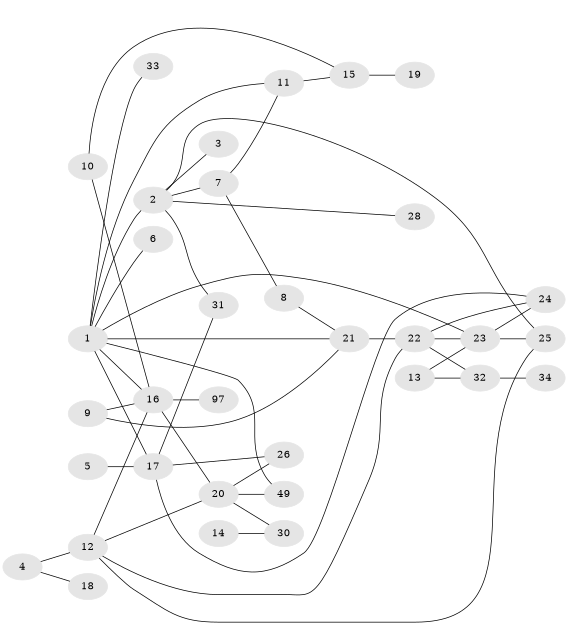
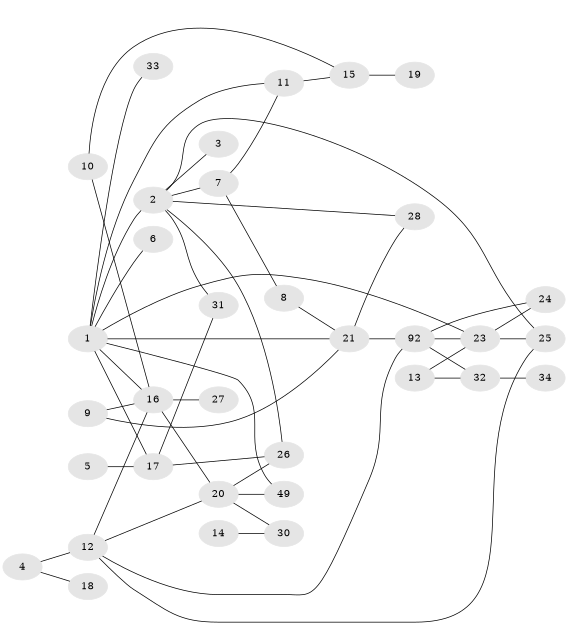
edge "28" -- "21": added
edge "2" -- "26": added
node "22": label "22" -> "92"
node "97": label "97" -> "27"
edge "24" -- "17": removed
